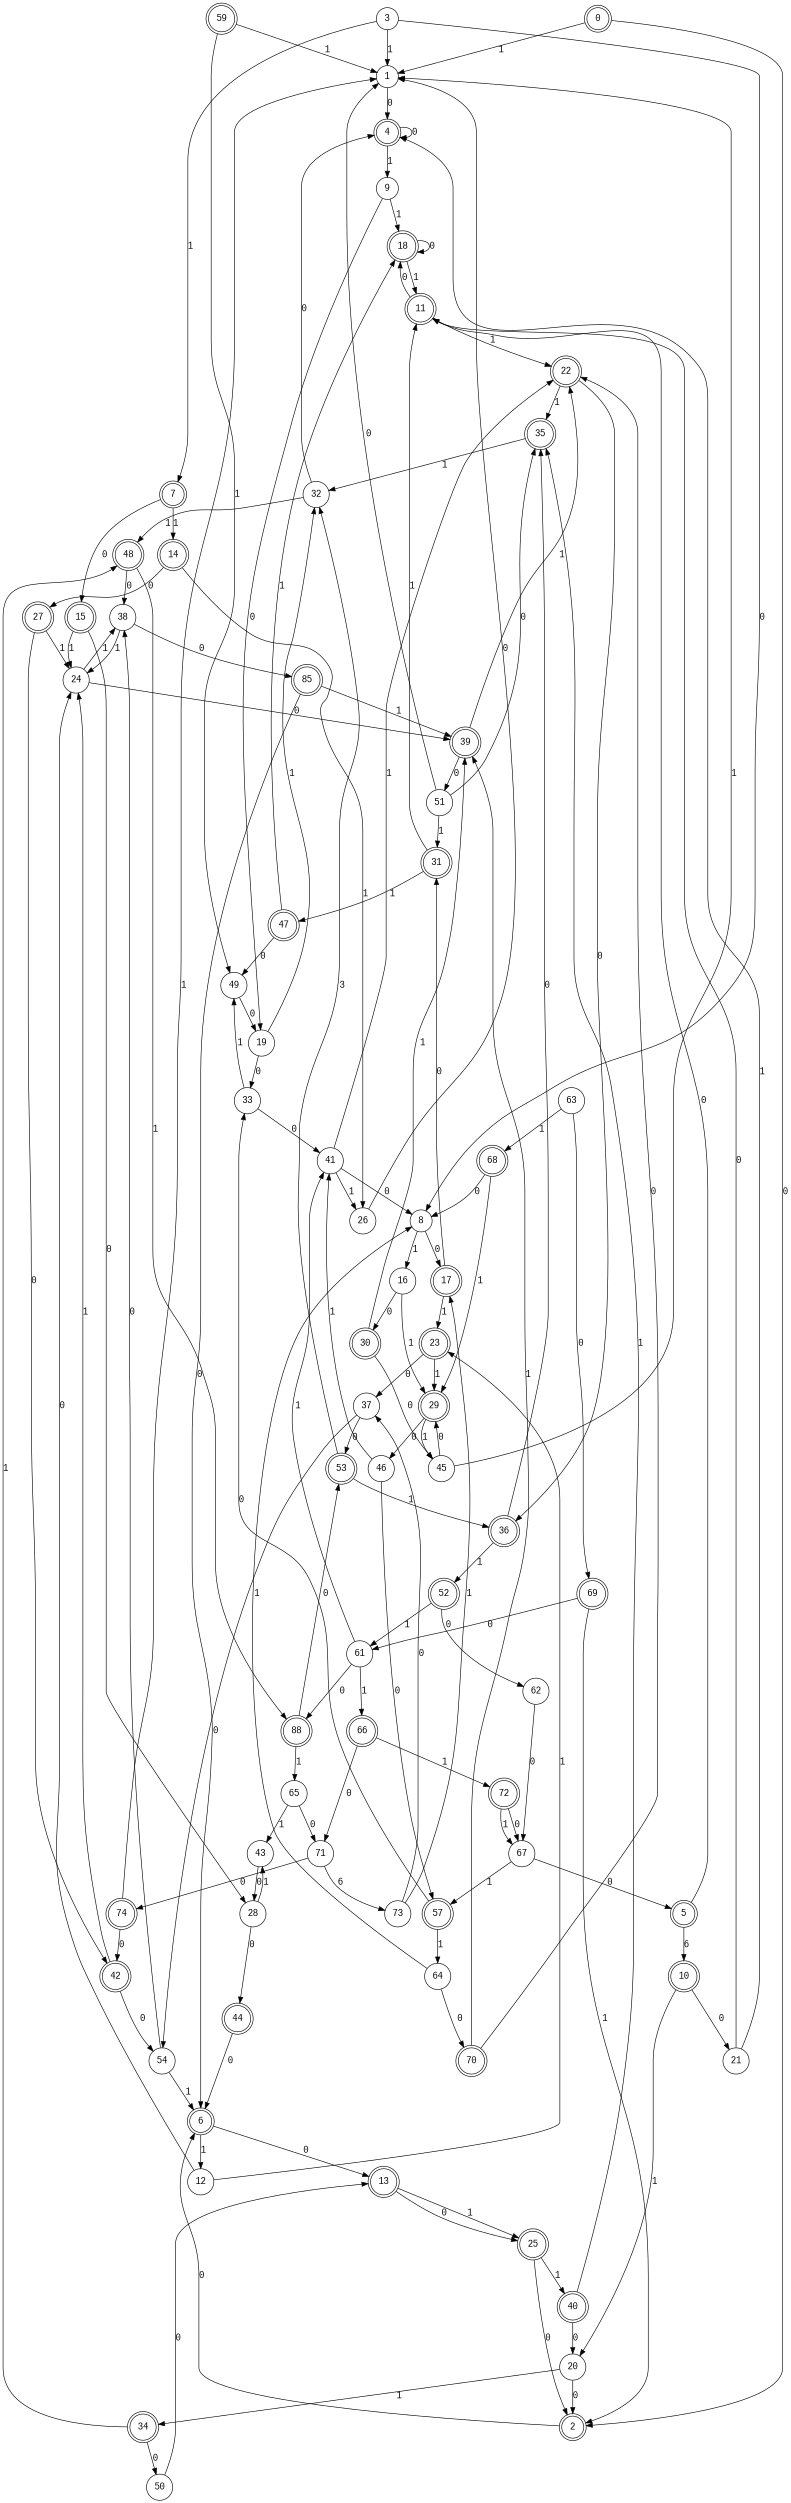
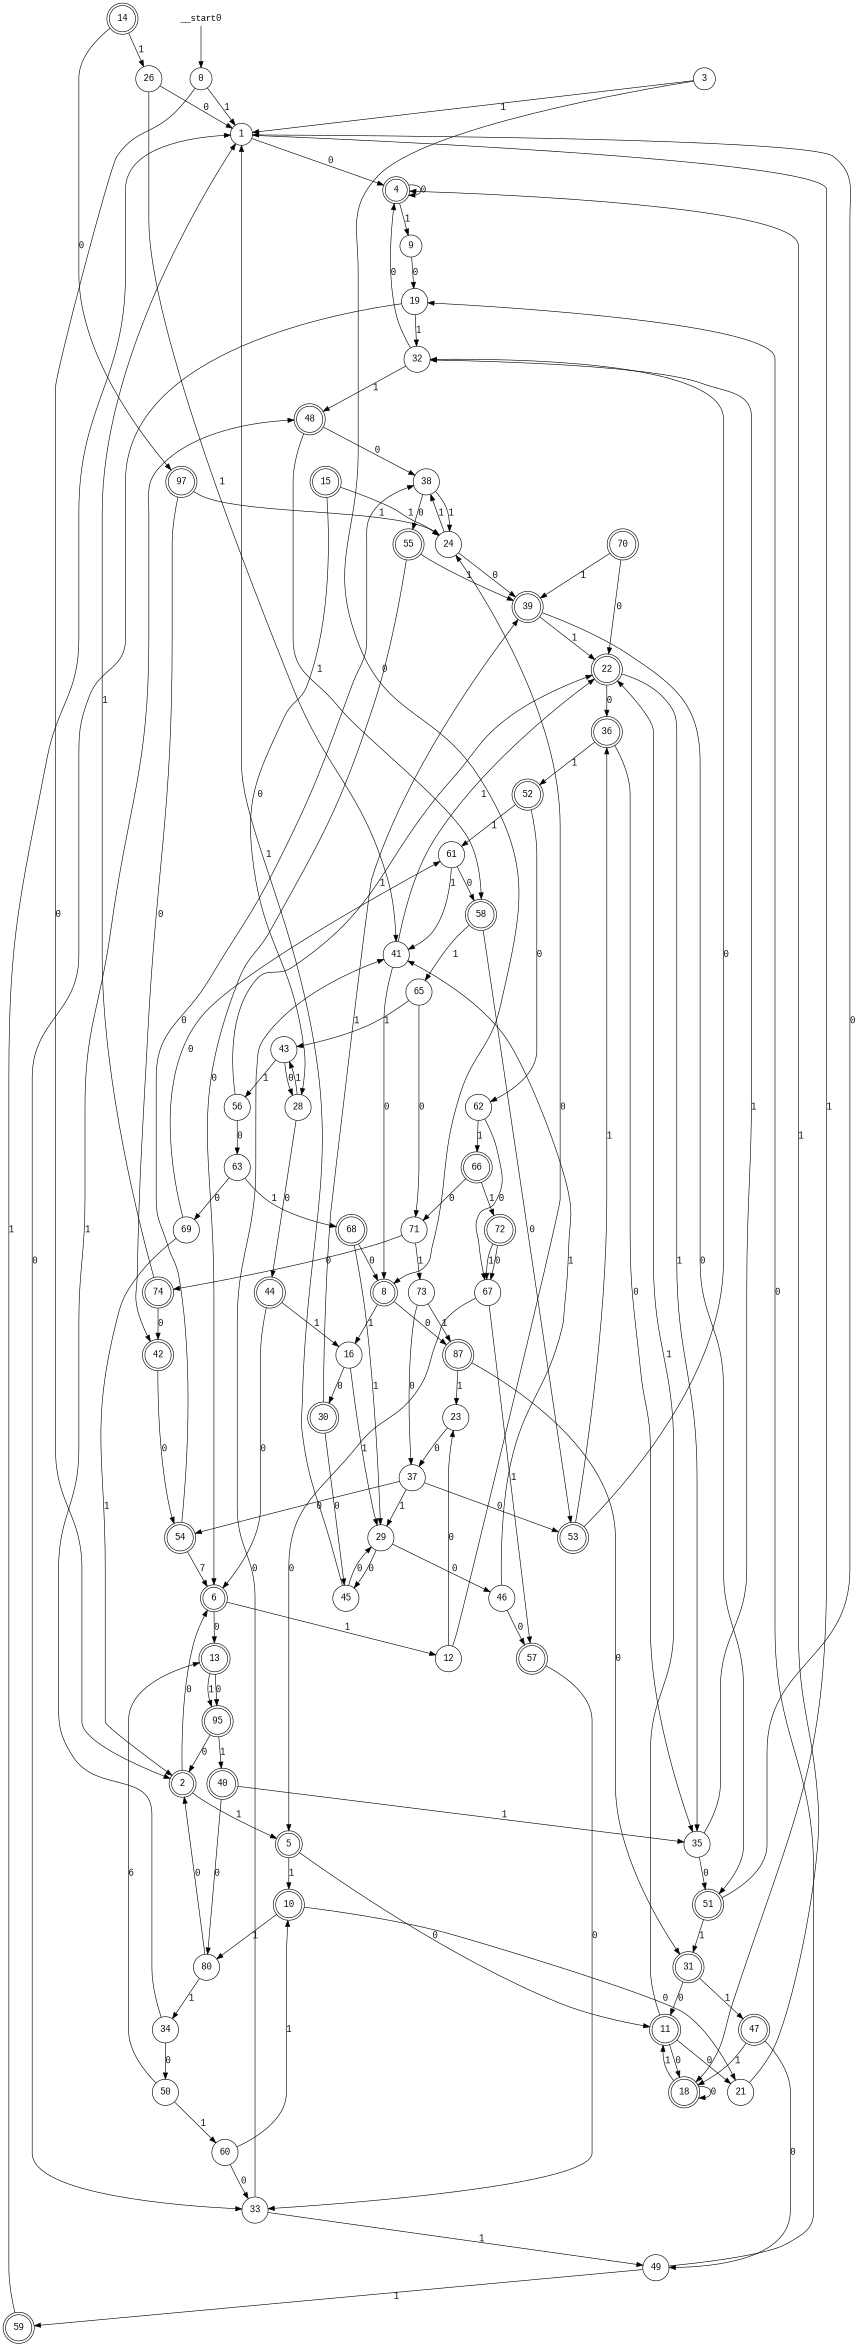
node "__start0": added
node "0": shape doublecircle -> circle
edge "9" -> "18": now "1" -> "18"
node "35": shape doublecircle -> circle
node "7": removed
edge "59" -> "49": reversed
edge "31" -> "11": label "1" -> "0"
node "27": label "27" -> "97"
edge "51" -> "35": reversed
node "85": label "85" -> "55"
node "51": shape circle -> doublecircle
edge "53" -> "32": label "3" -> "0"
edge "21" -> "11": reversed
node "56": added
edge "41" -> "26": reversed
node "8": shape circle -> doublecircle
node "17": label "17" -> "87"
edge "44" -> "16": added, label "1"
edge "42" -> "24": removed, label "1"
node "23": shape doublecircle -> circle
edge "23" -> "29": now "37" -> "29"
node "29": shape doublecircle -> circle
edge "29" -> "45": label "1" -> "0"
node "69": shape doublecircle -> circle
edge "61" -> "66": now "62" -> "66"
node "88": label "88" -> "58"
edge "12" -> "23": label "1" -> "0"
edge "2" -> "5": added, label "1"
edge "71" -> "73": label "6" -> "1"
edge "5" -> "10": label "6" -> "1"
node "64": removed
node "54": shape circle -> doublecircle
edge "54" -> "6": label "1" -> "7"
node "60": added
node "25": label "25" -> "95"
edge "50" -> "13": label "0" -> "6"
node "20": label "20" -> "80"
node "34": shape doublecircle -> circle
